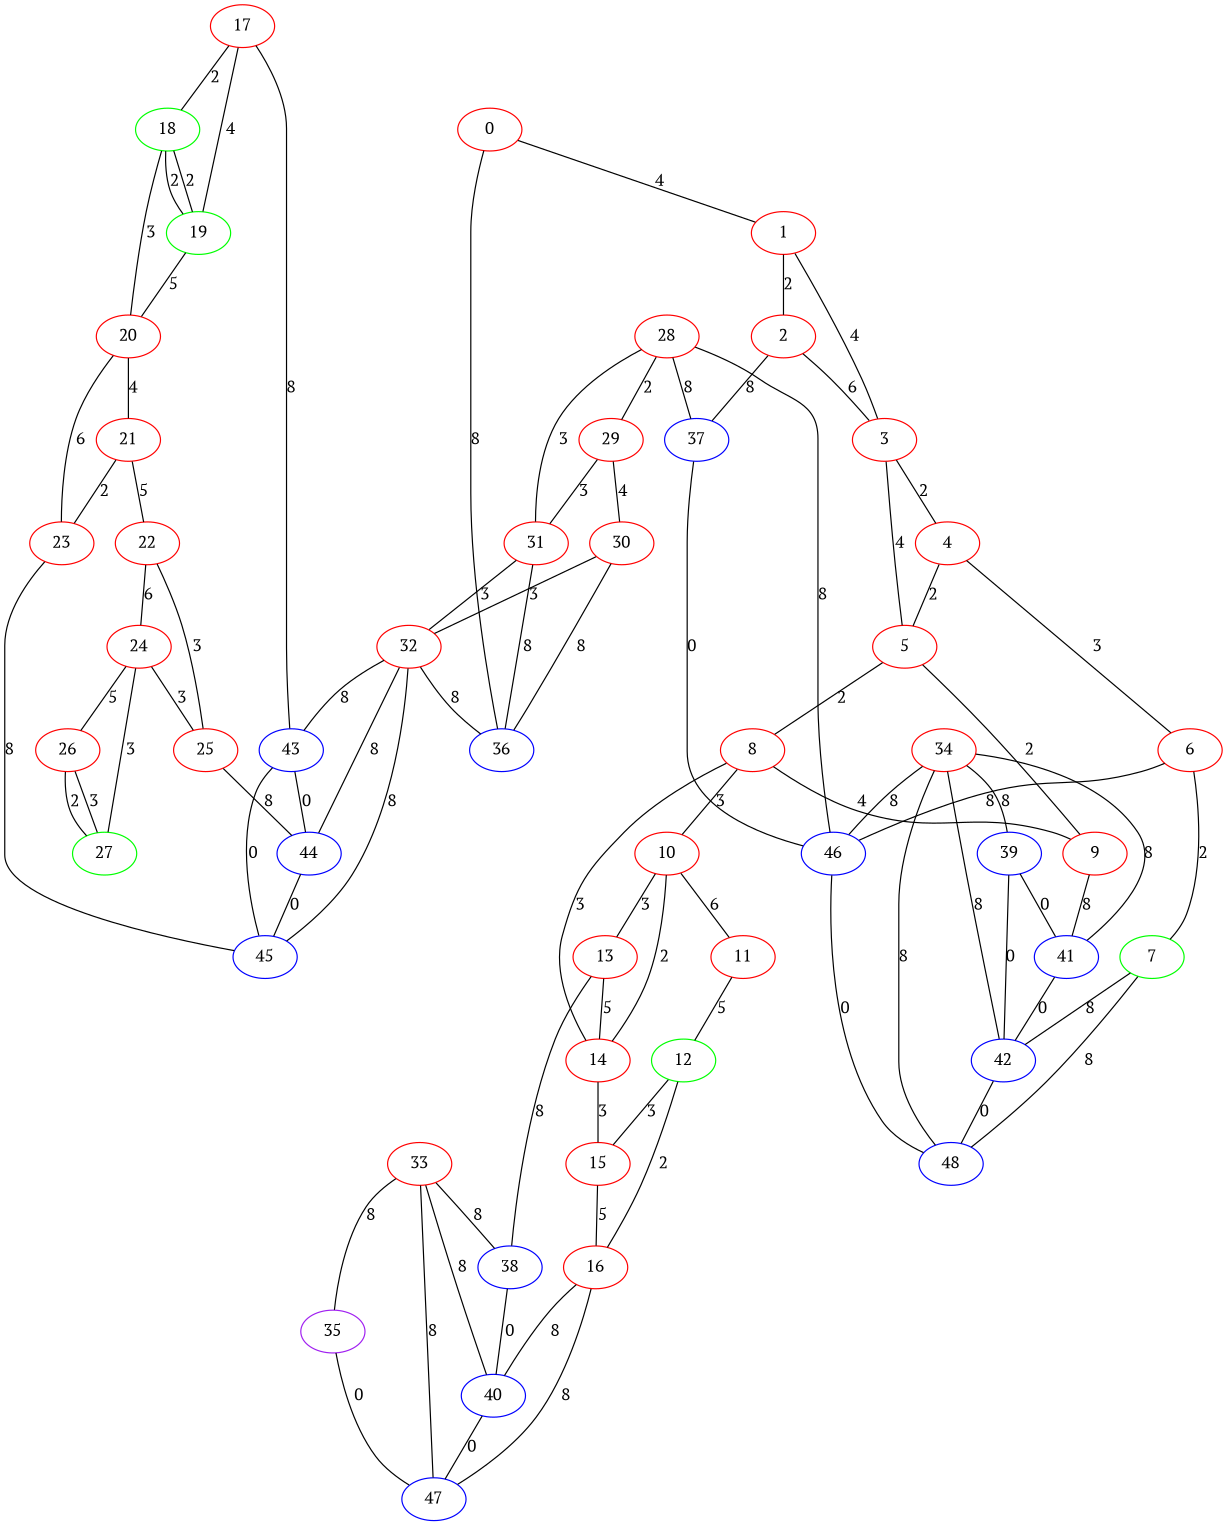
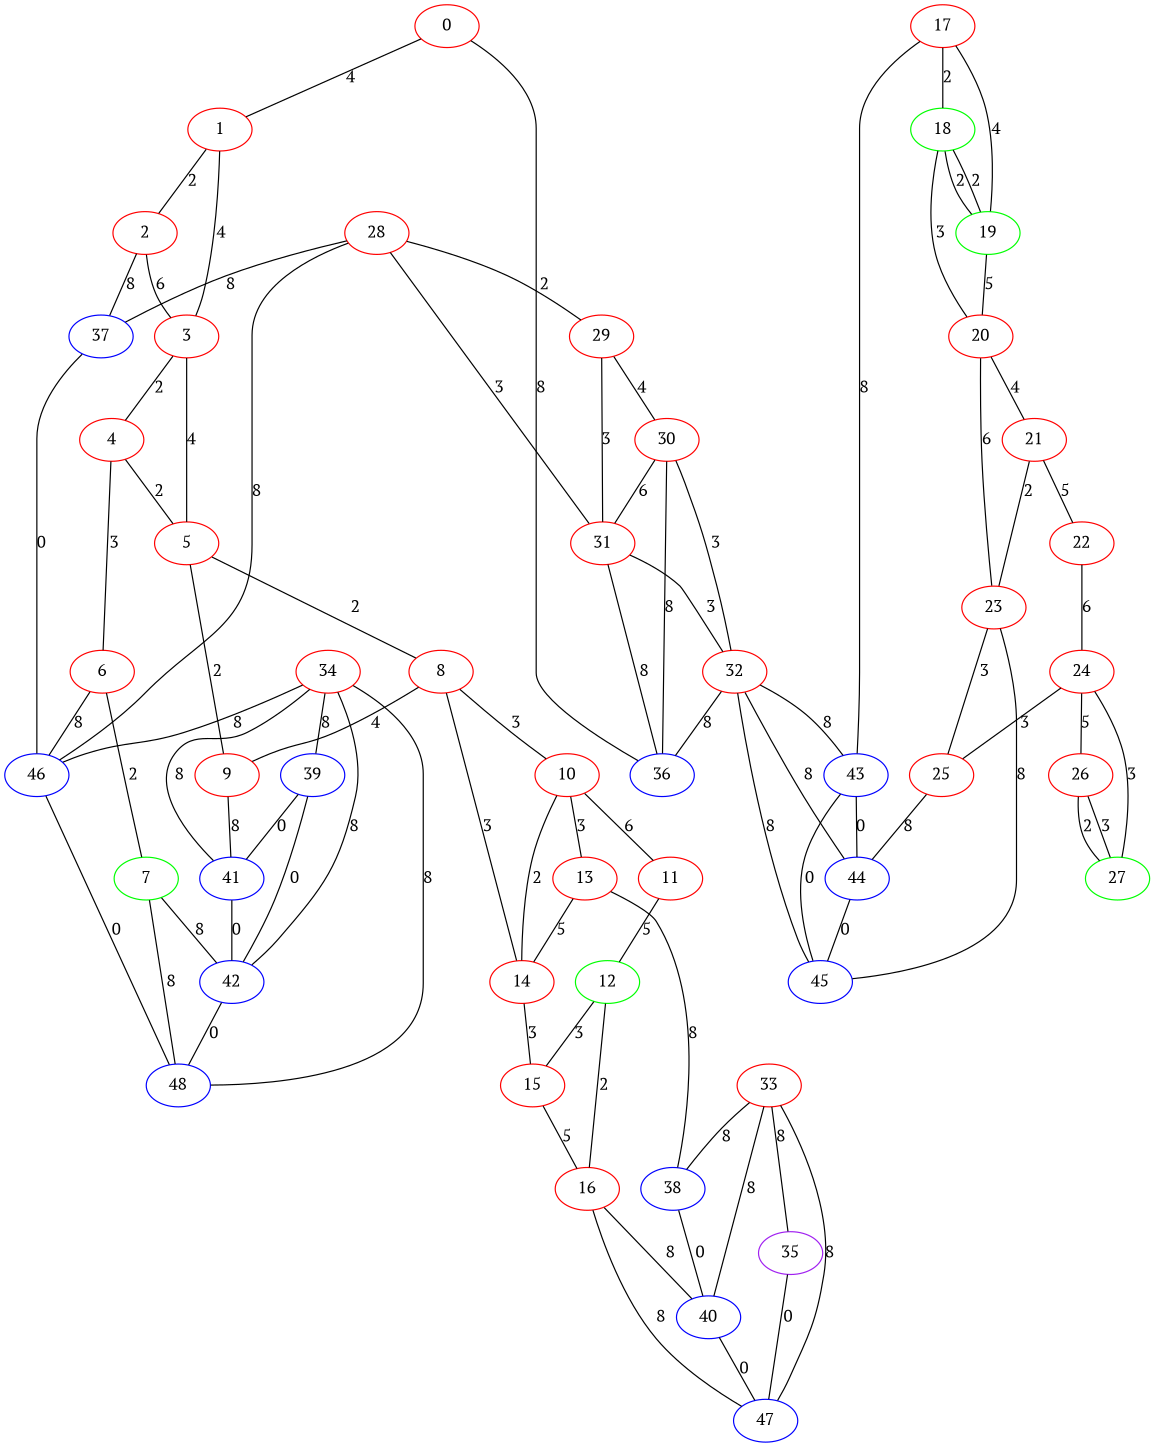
edge "30" -- "31": added, label "6"
edge "22" -- "25": now "23" -- "25"
